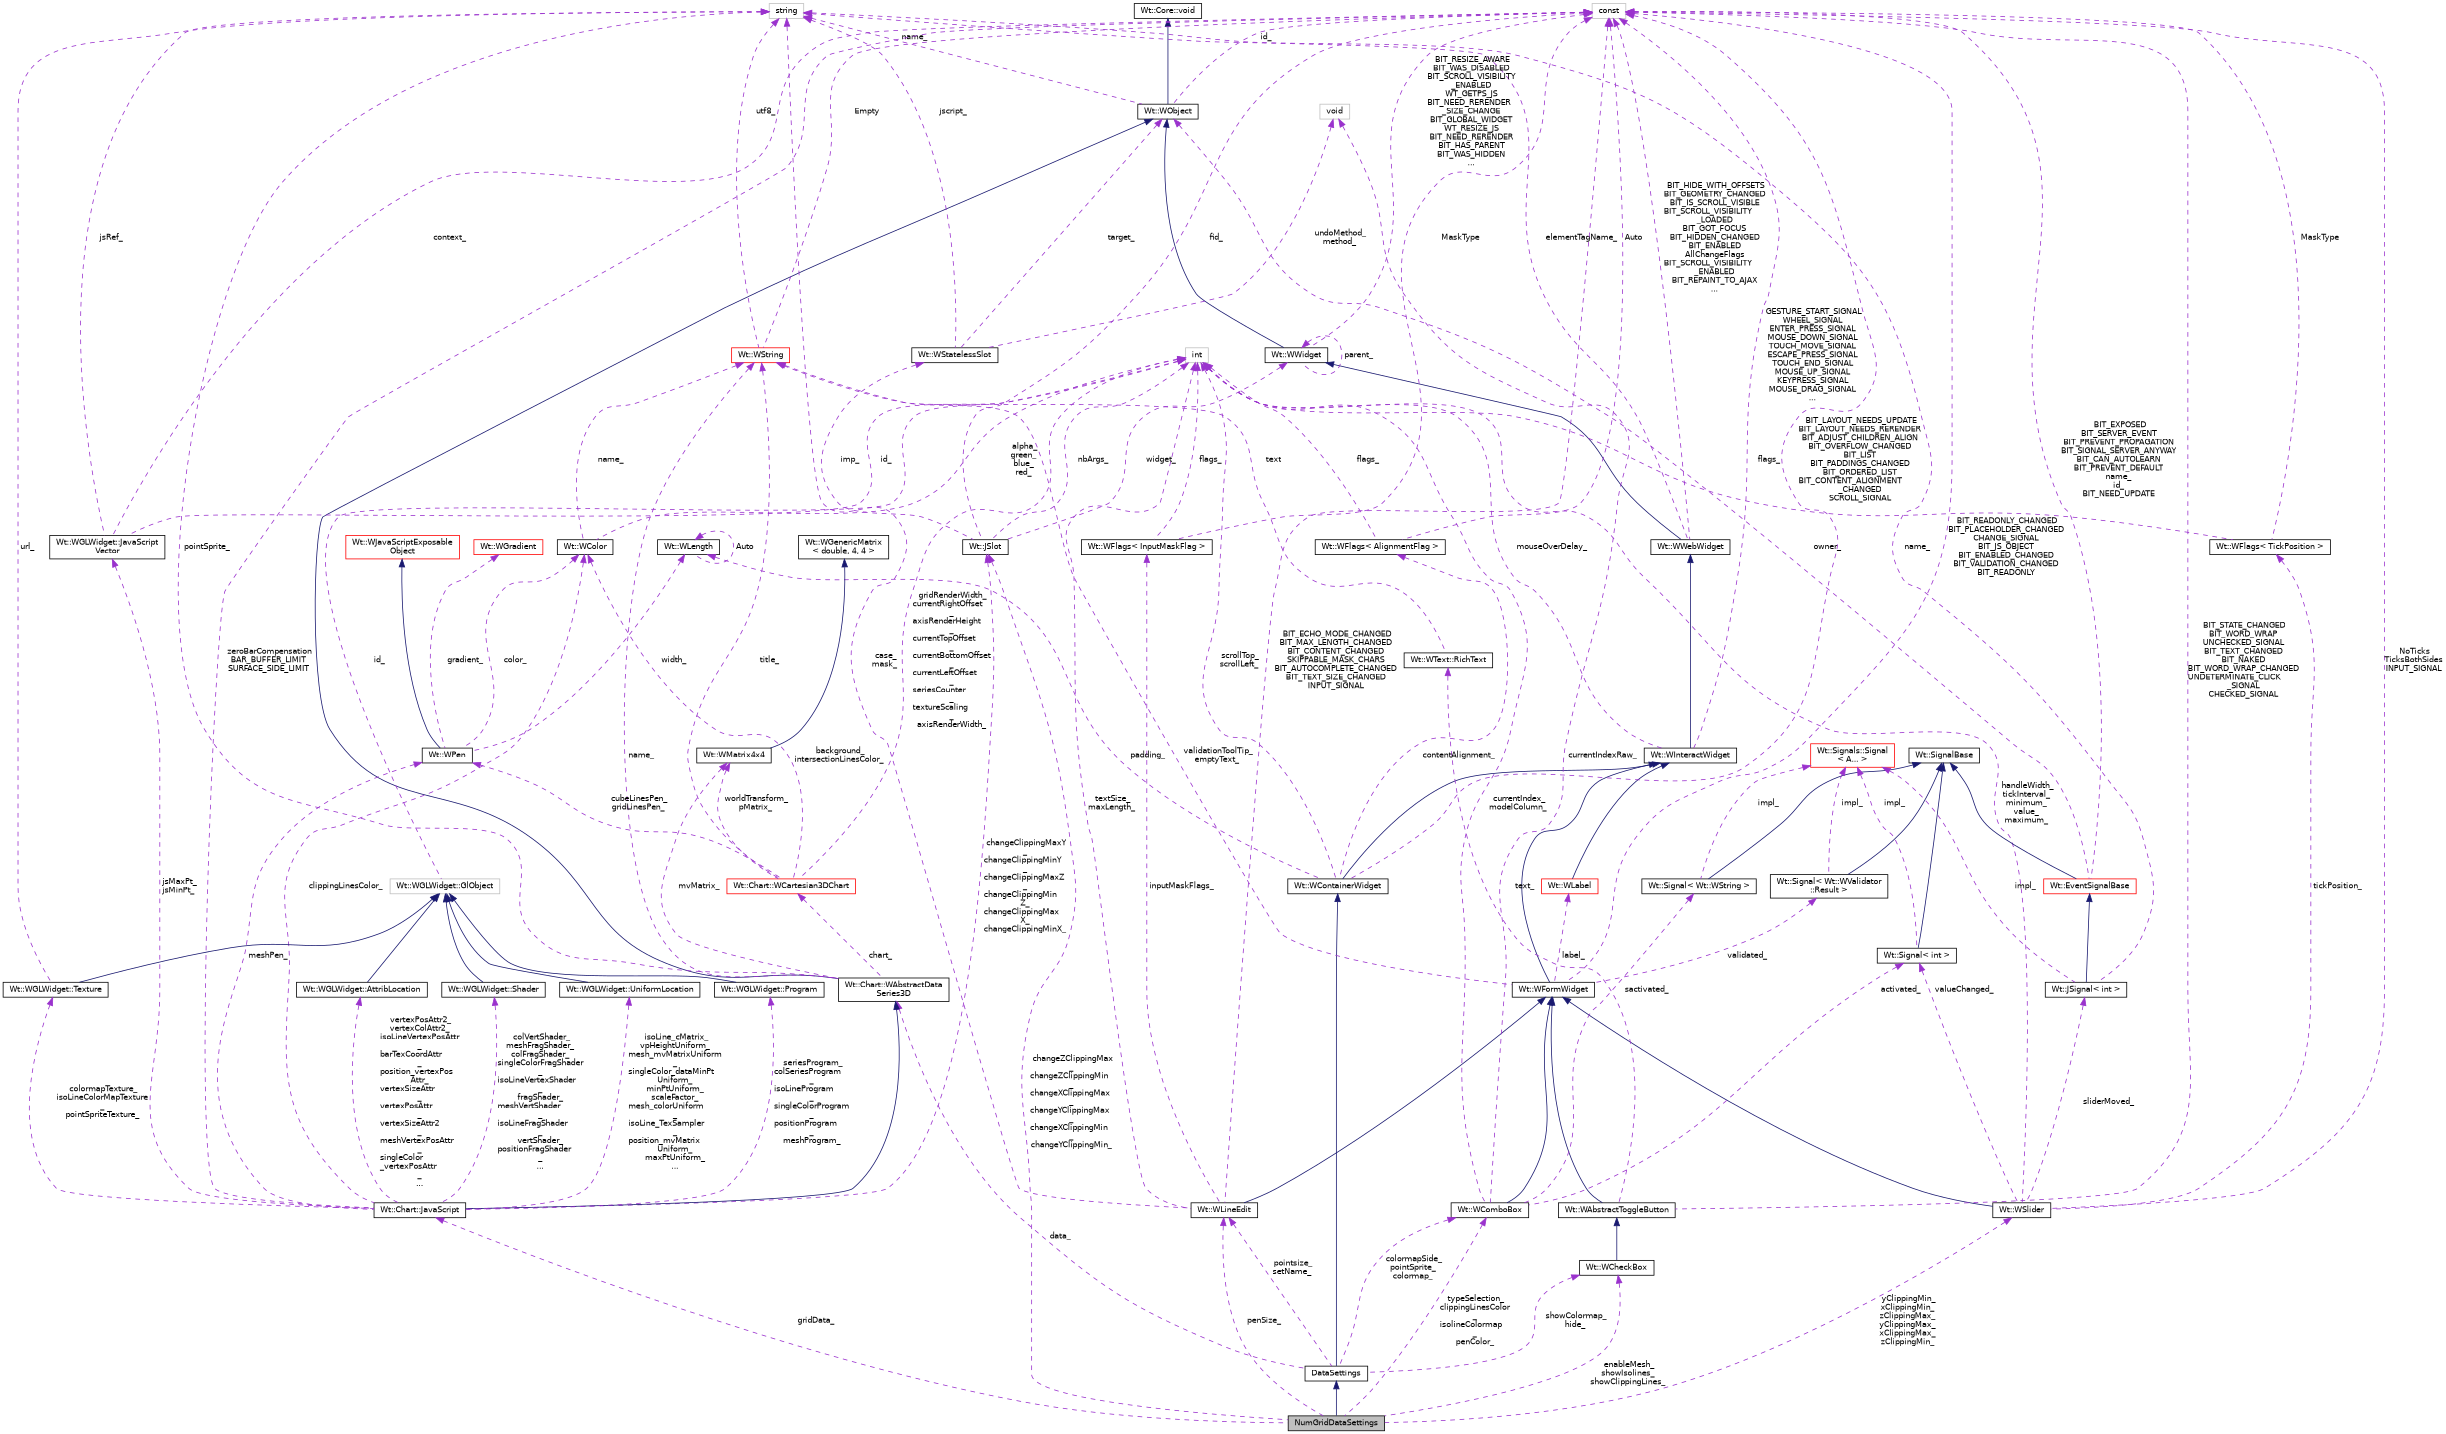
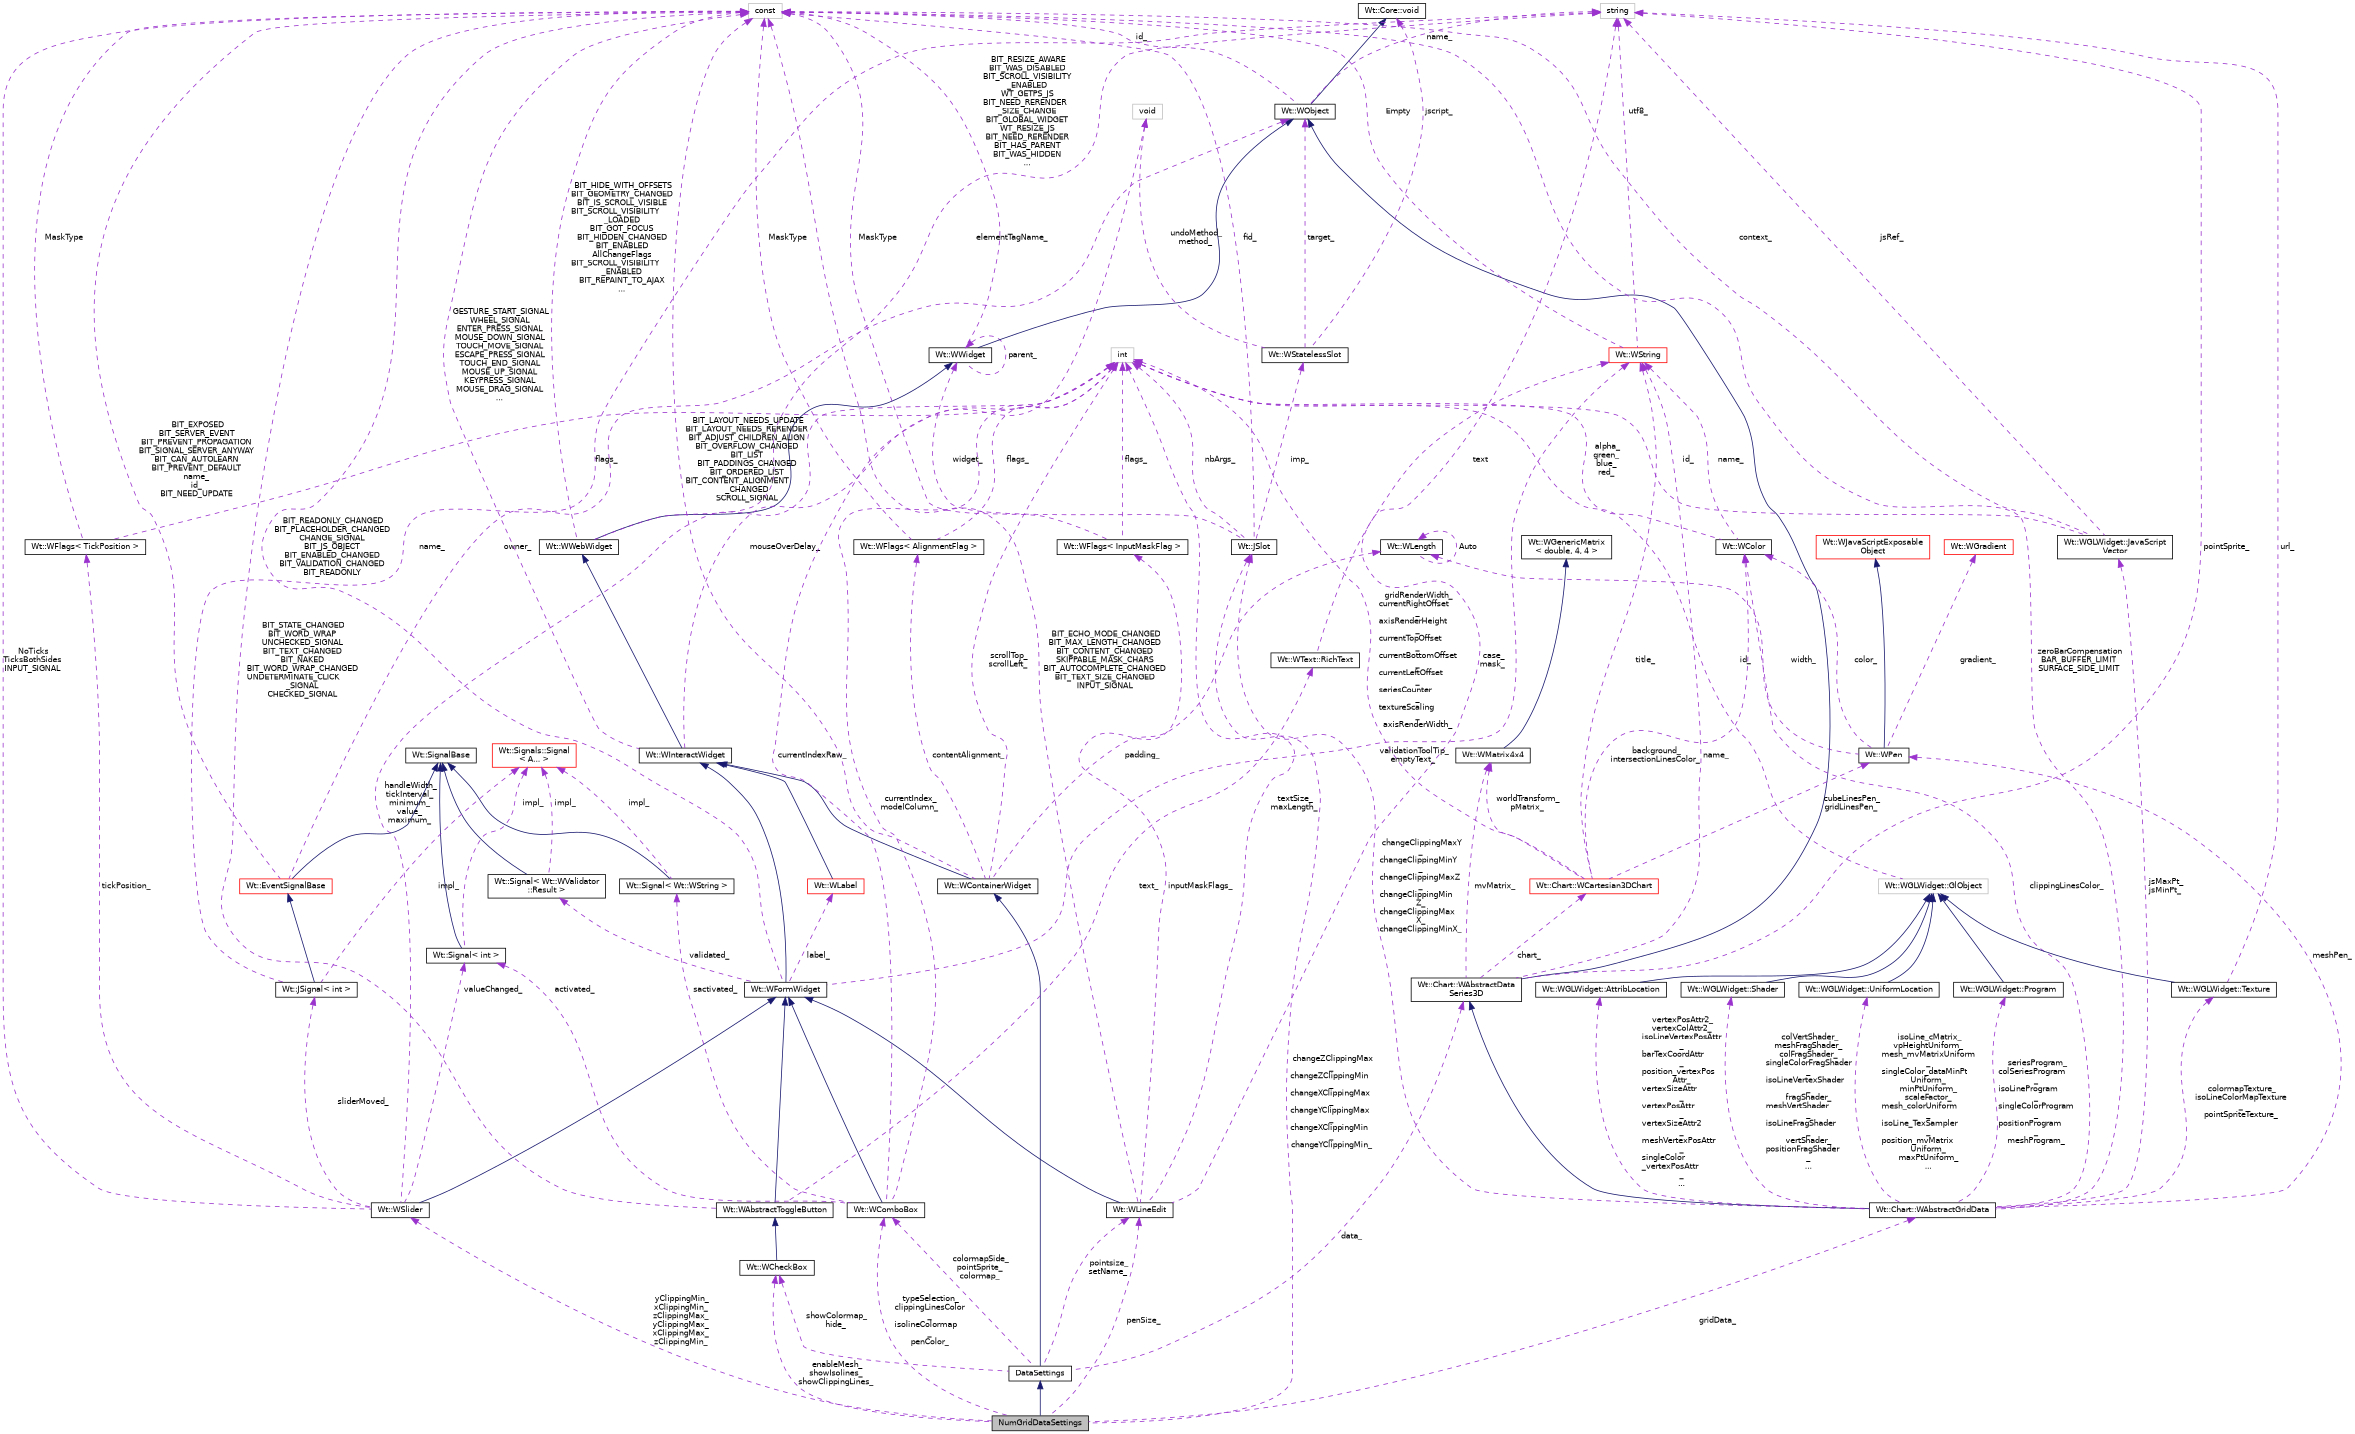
edge "Wt::WStatelessSlot" -> "string": now "Wt::WStatelessSlot" -> "Wt::Core::void"
edge "Wt::WFlags< AlignmentFlag >" -> "const": label " Auto" -> " MaskType"
node "Wt::Chart::JavaScript": label "Wt::Chart::JavaScript" -> "Wt::Chart::WAbstractGridData"
